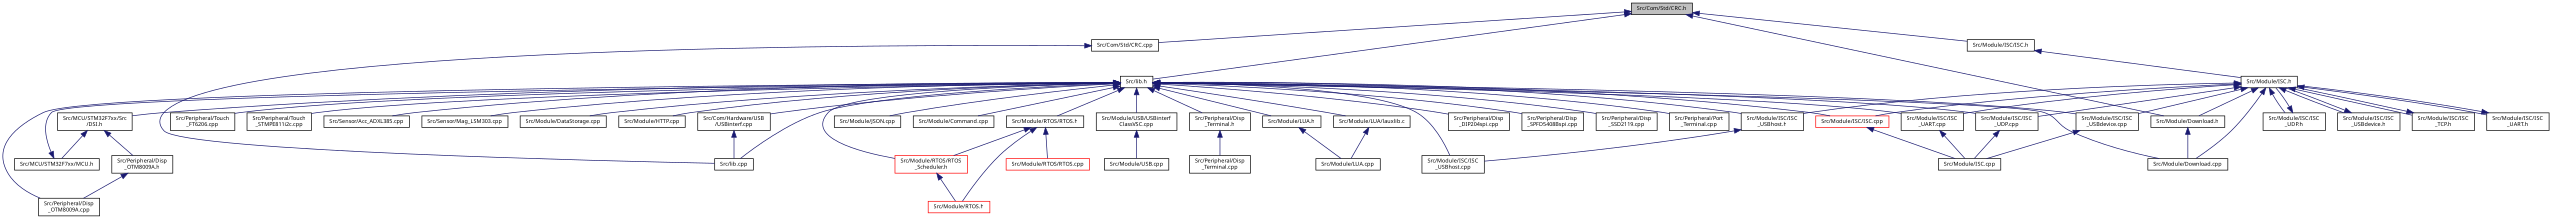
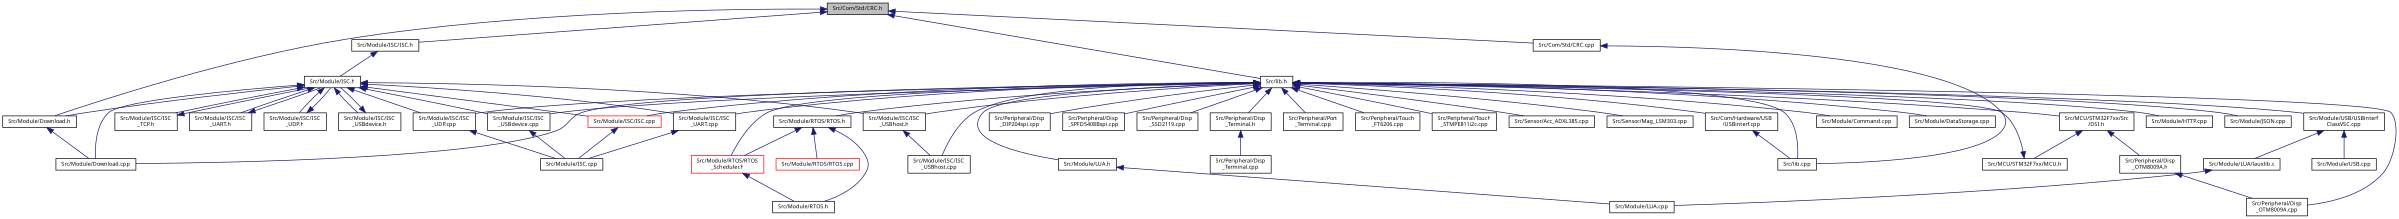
edge "Src/Module/LUA/lauxlib.c" -> "Src/lib.h": now "Src/Module/LUA/lauxlib.c" -> "Src/Module/USB/USBinterf ClassVSC.cpp"
node "Src/Module/RTOS.h": color red -> black
